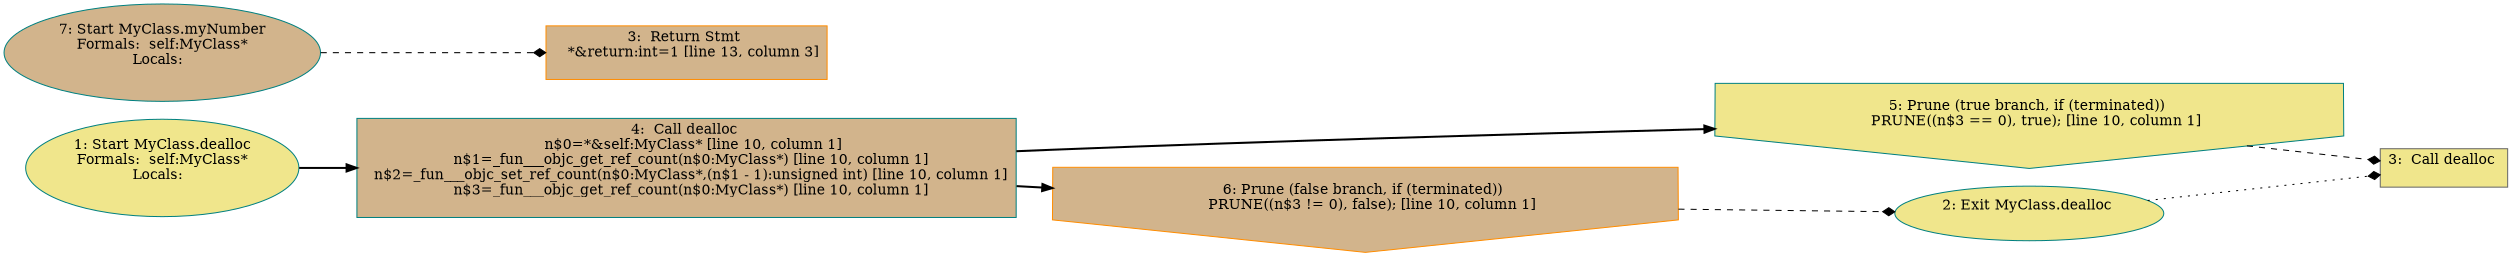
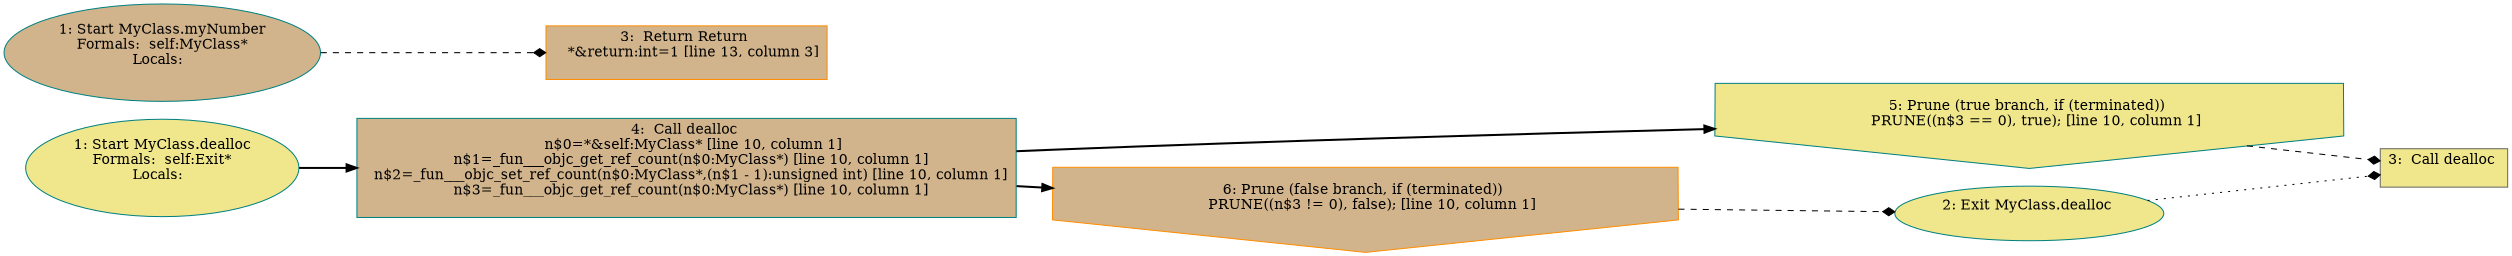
node "7: Start MyClass.myNumber Formals:  self:MyClass* Locals:": label "7: Start MyClass.myNumber Formals:  self:MyClass* Locals:" -> "1: Start MyClass.myNumber Formals:  self:MyClass* Locals:"
node "3:  Return Stmt *&return:int=1 [line 13, column 3]": label "3:  Return Stmt *&return:int=1 [line 13, column 3]" -> "3:  Return Return *&return:int=1 [line 13, column 3]"
node "1: Start MyClass.dealloc Formals:  self:MyClass* Locals:": label "1: Start MyClass.dealloc Formals:  self:MyClass* Locals:" -> "1: Start MyClass.dealloc Formals:  self:Exit* Locals:"
